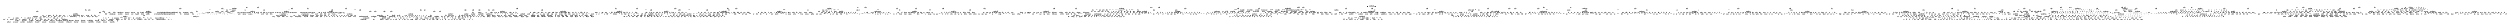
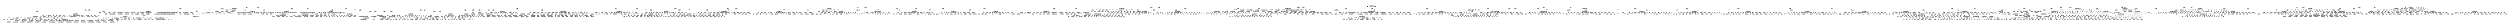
node "bean bag": removed
